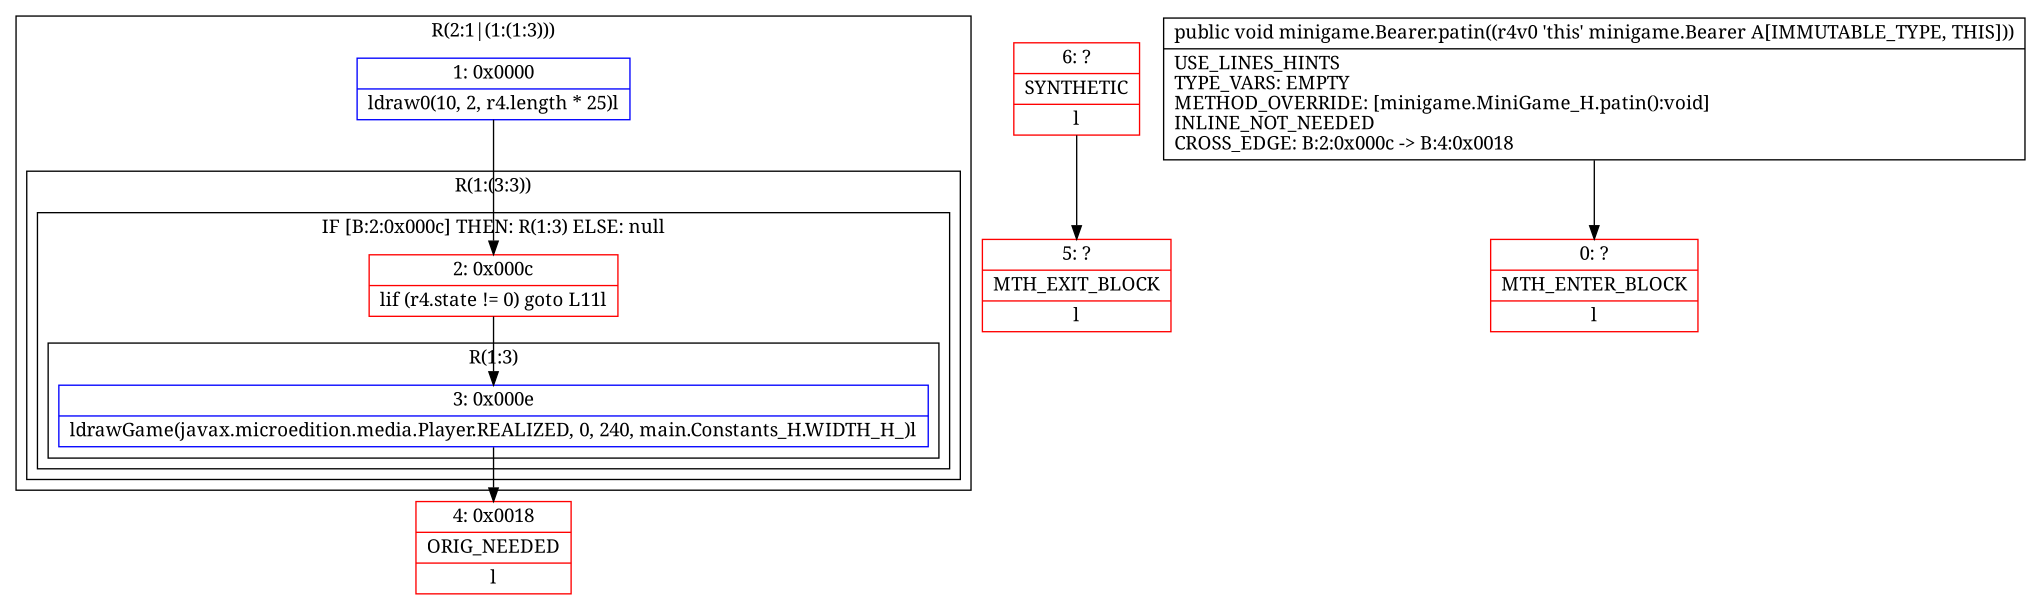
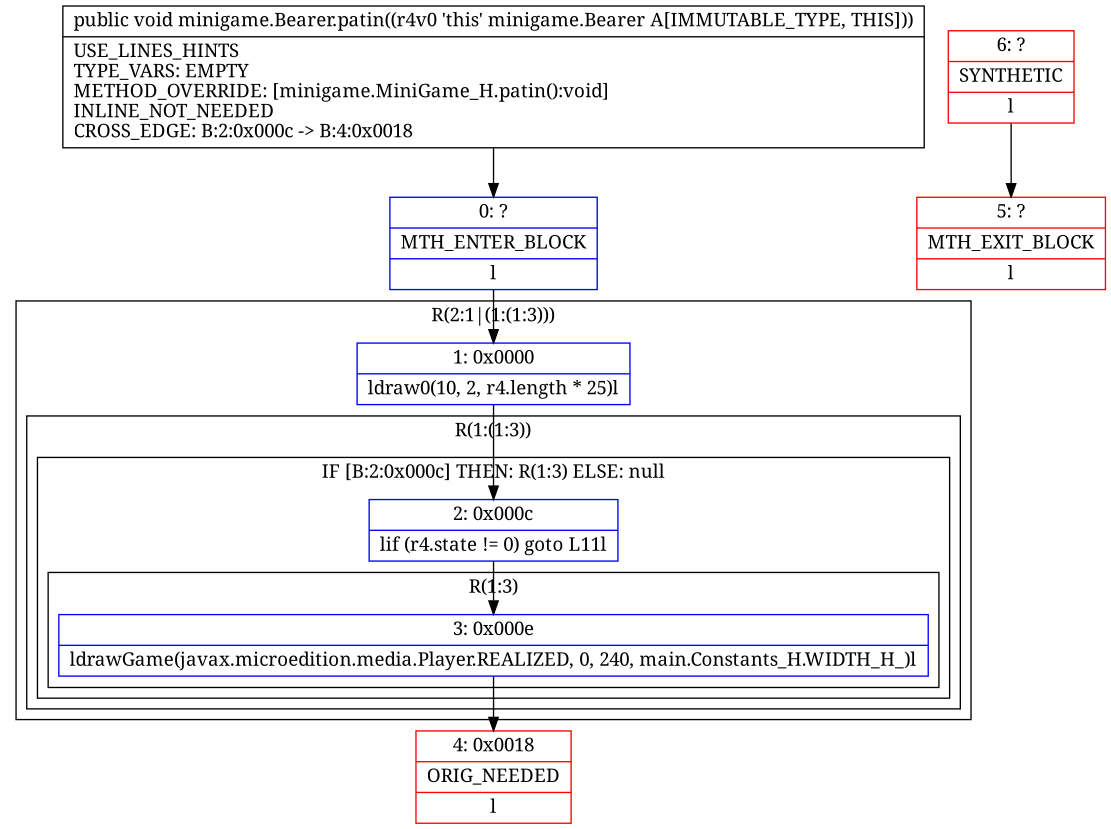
cluster "R(1:(3:3))": label "R(1:(3:3))" -> "R(1:(1:3))"
node "2: 0x000c": color red -> blue
node "0: ?": color red -> blue
edge "0: ?" -> "1: 0x0000": added
